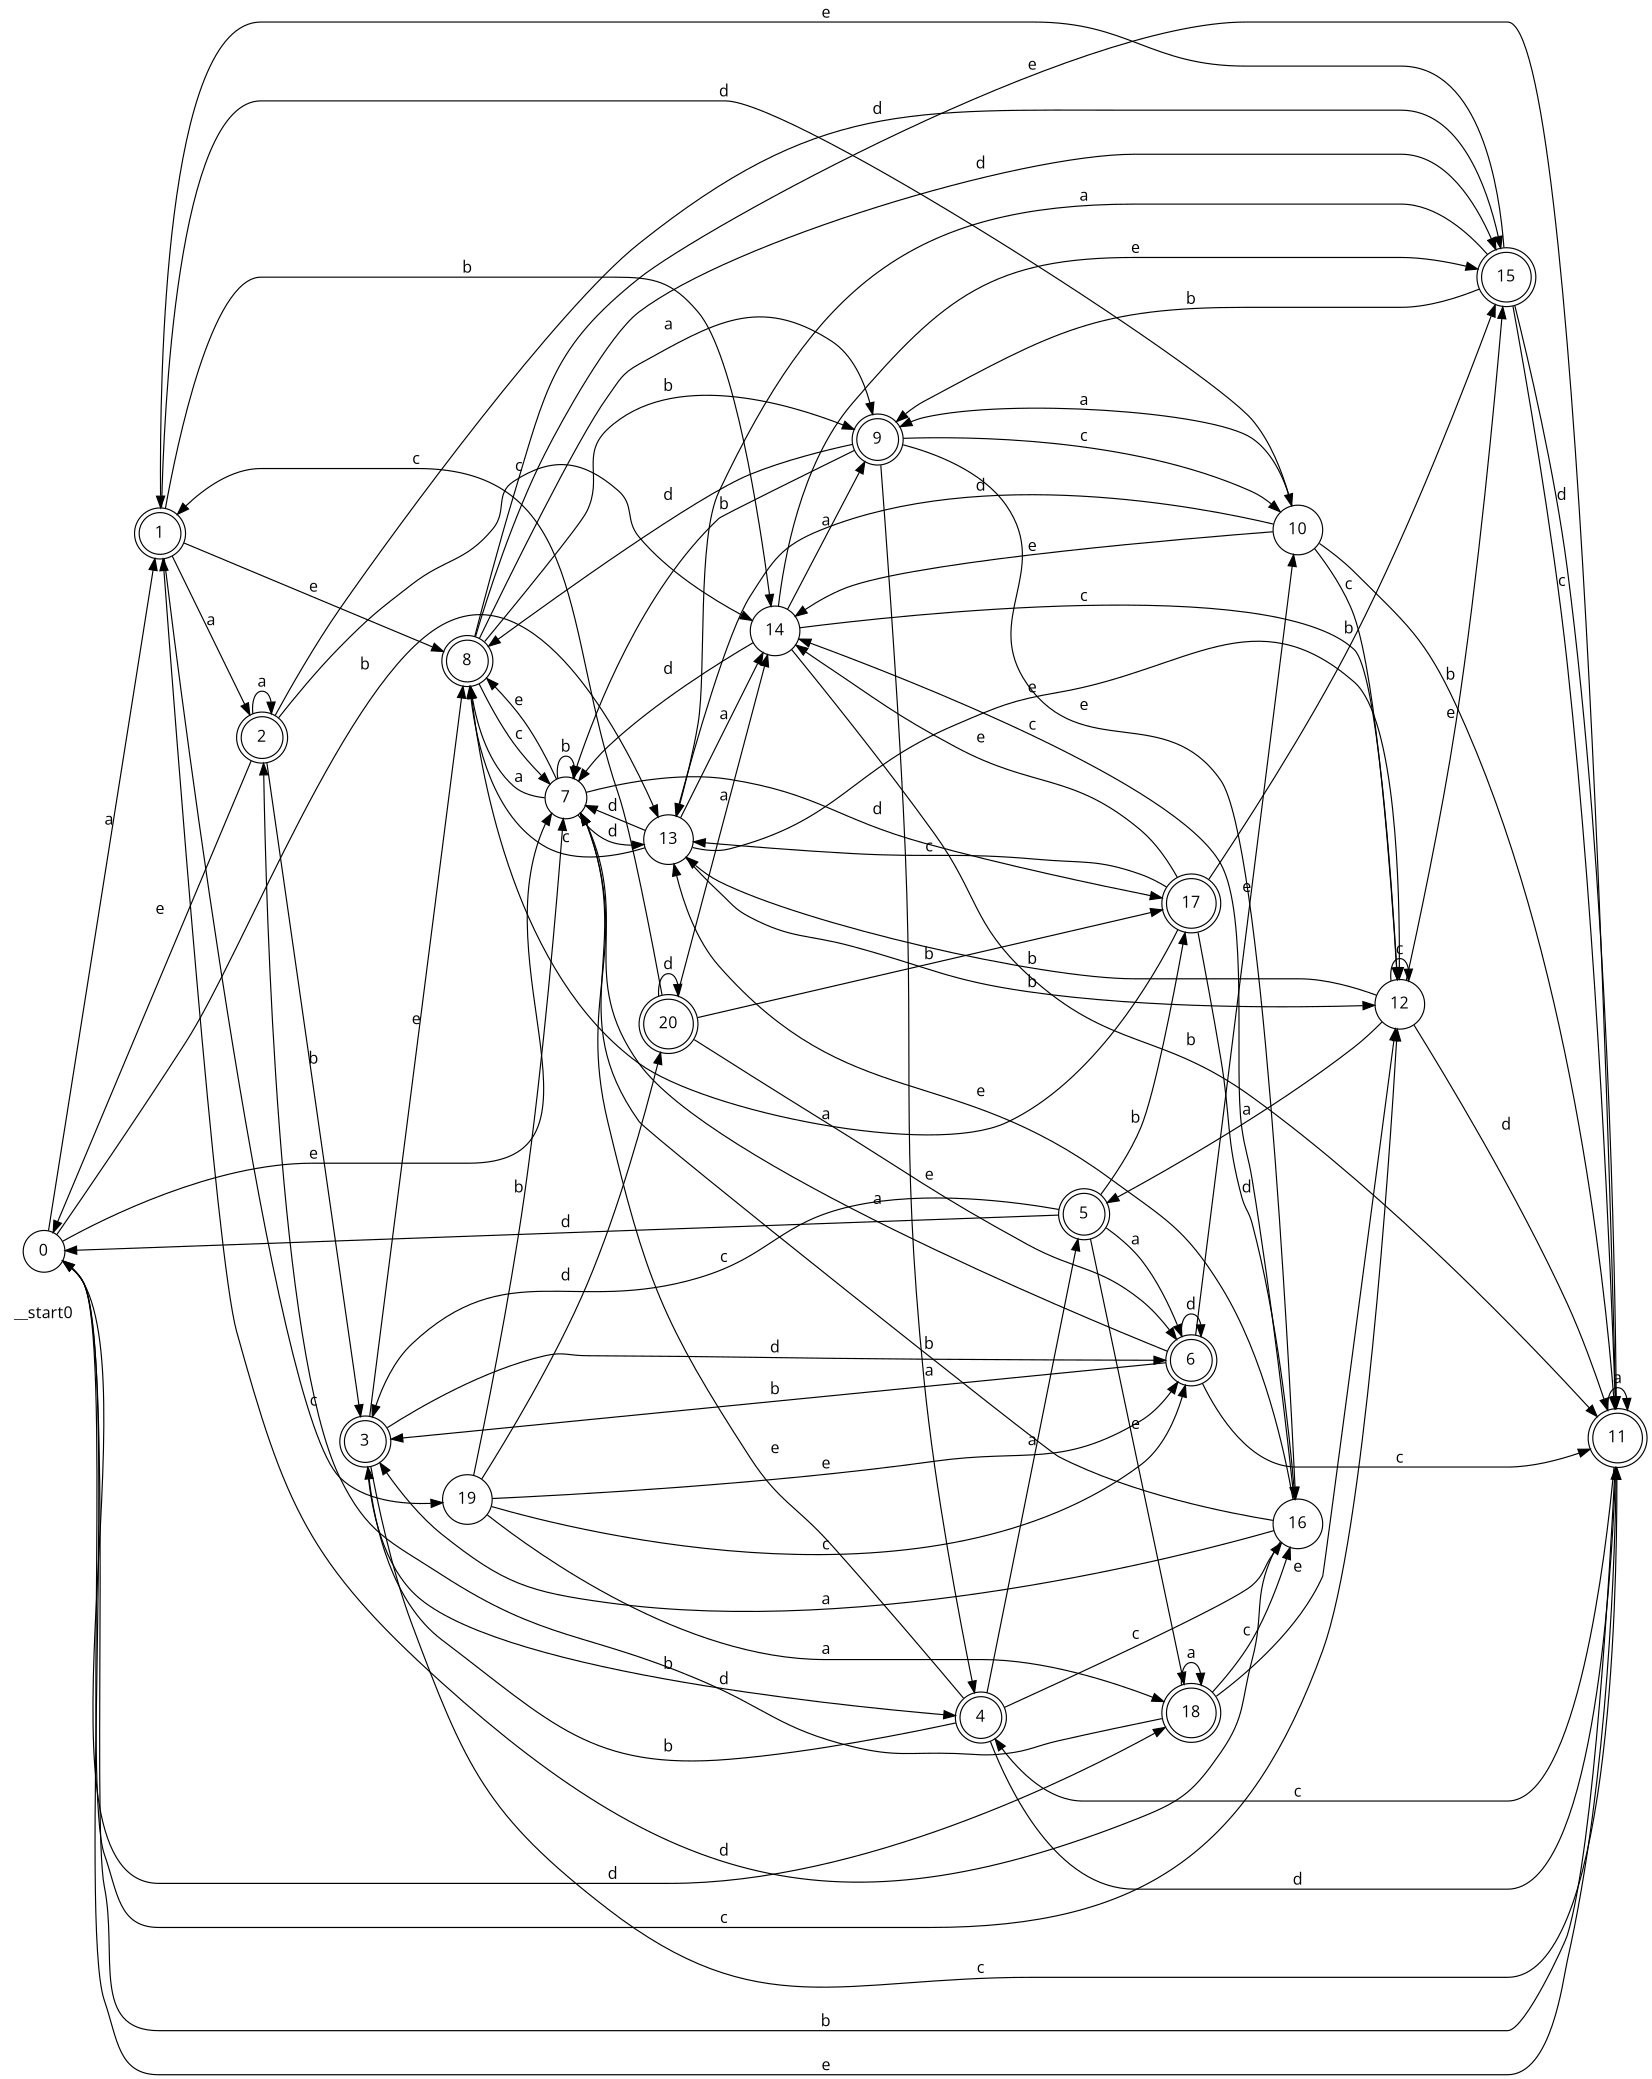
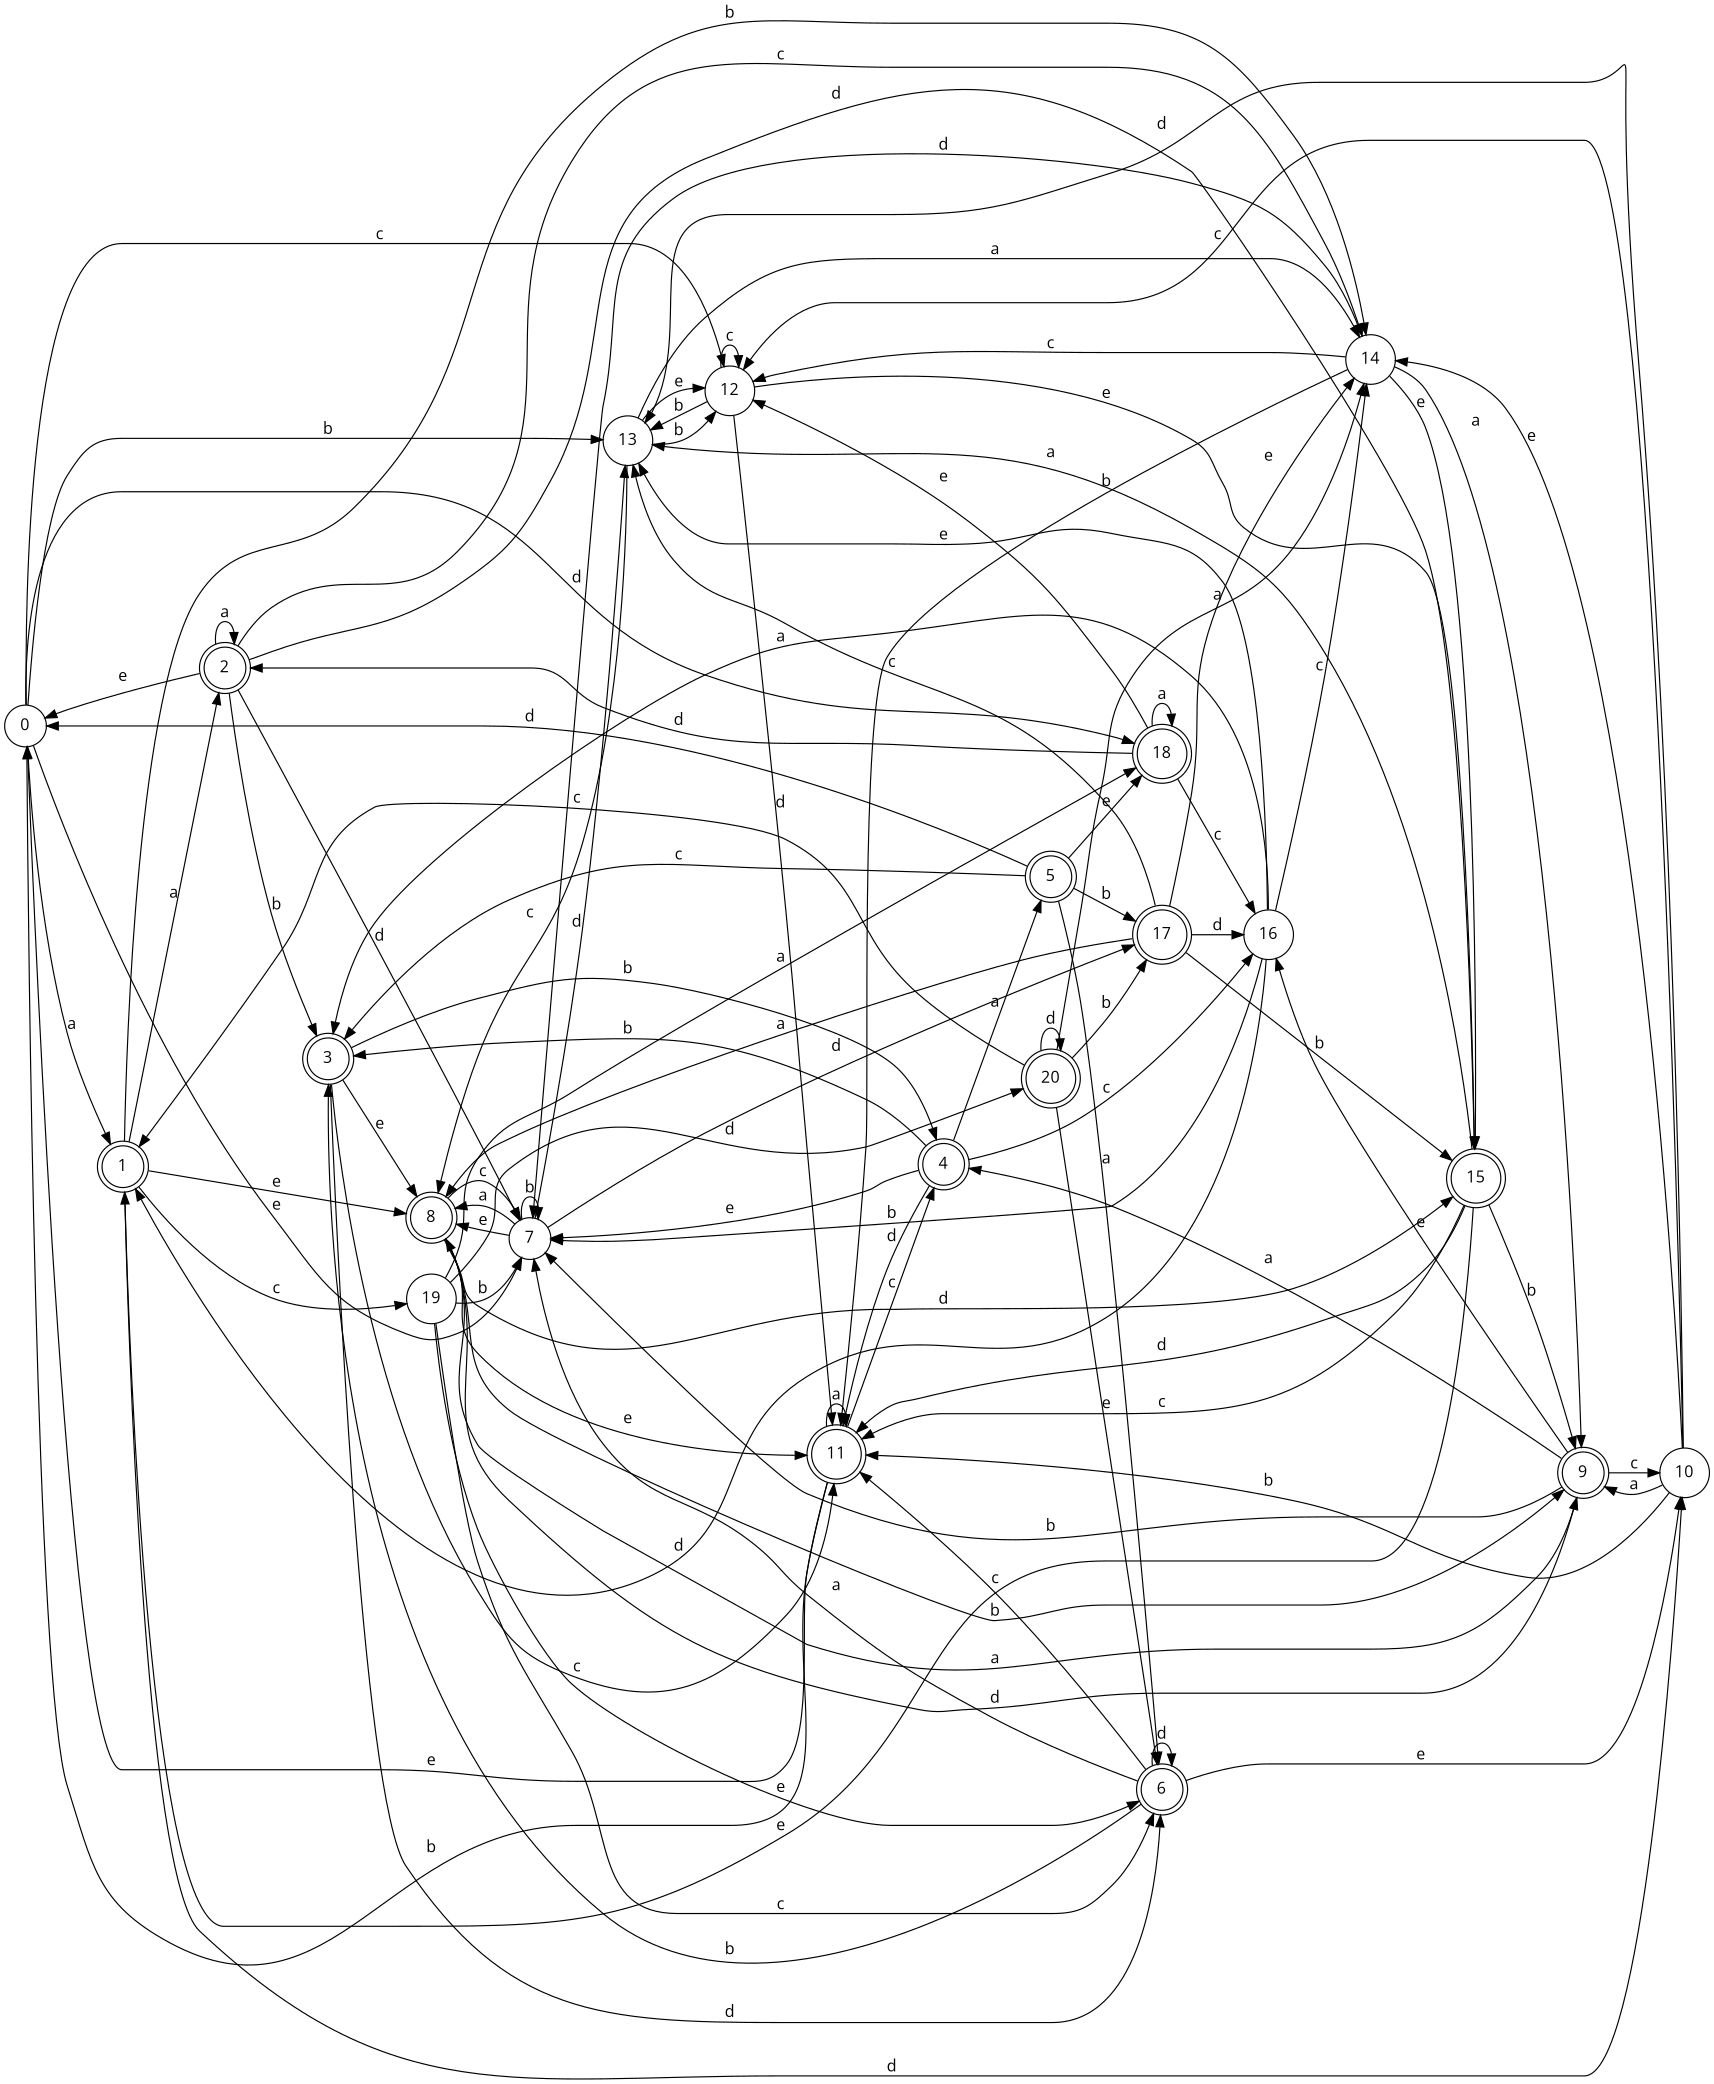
edge "13" -> "7": now "2" -> "7"
edge "12" -> "5": removed, label "a"
node "__start0": removed
